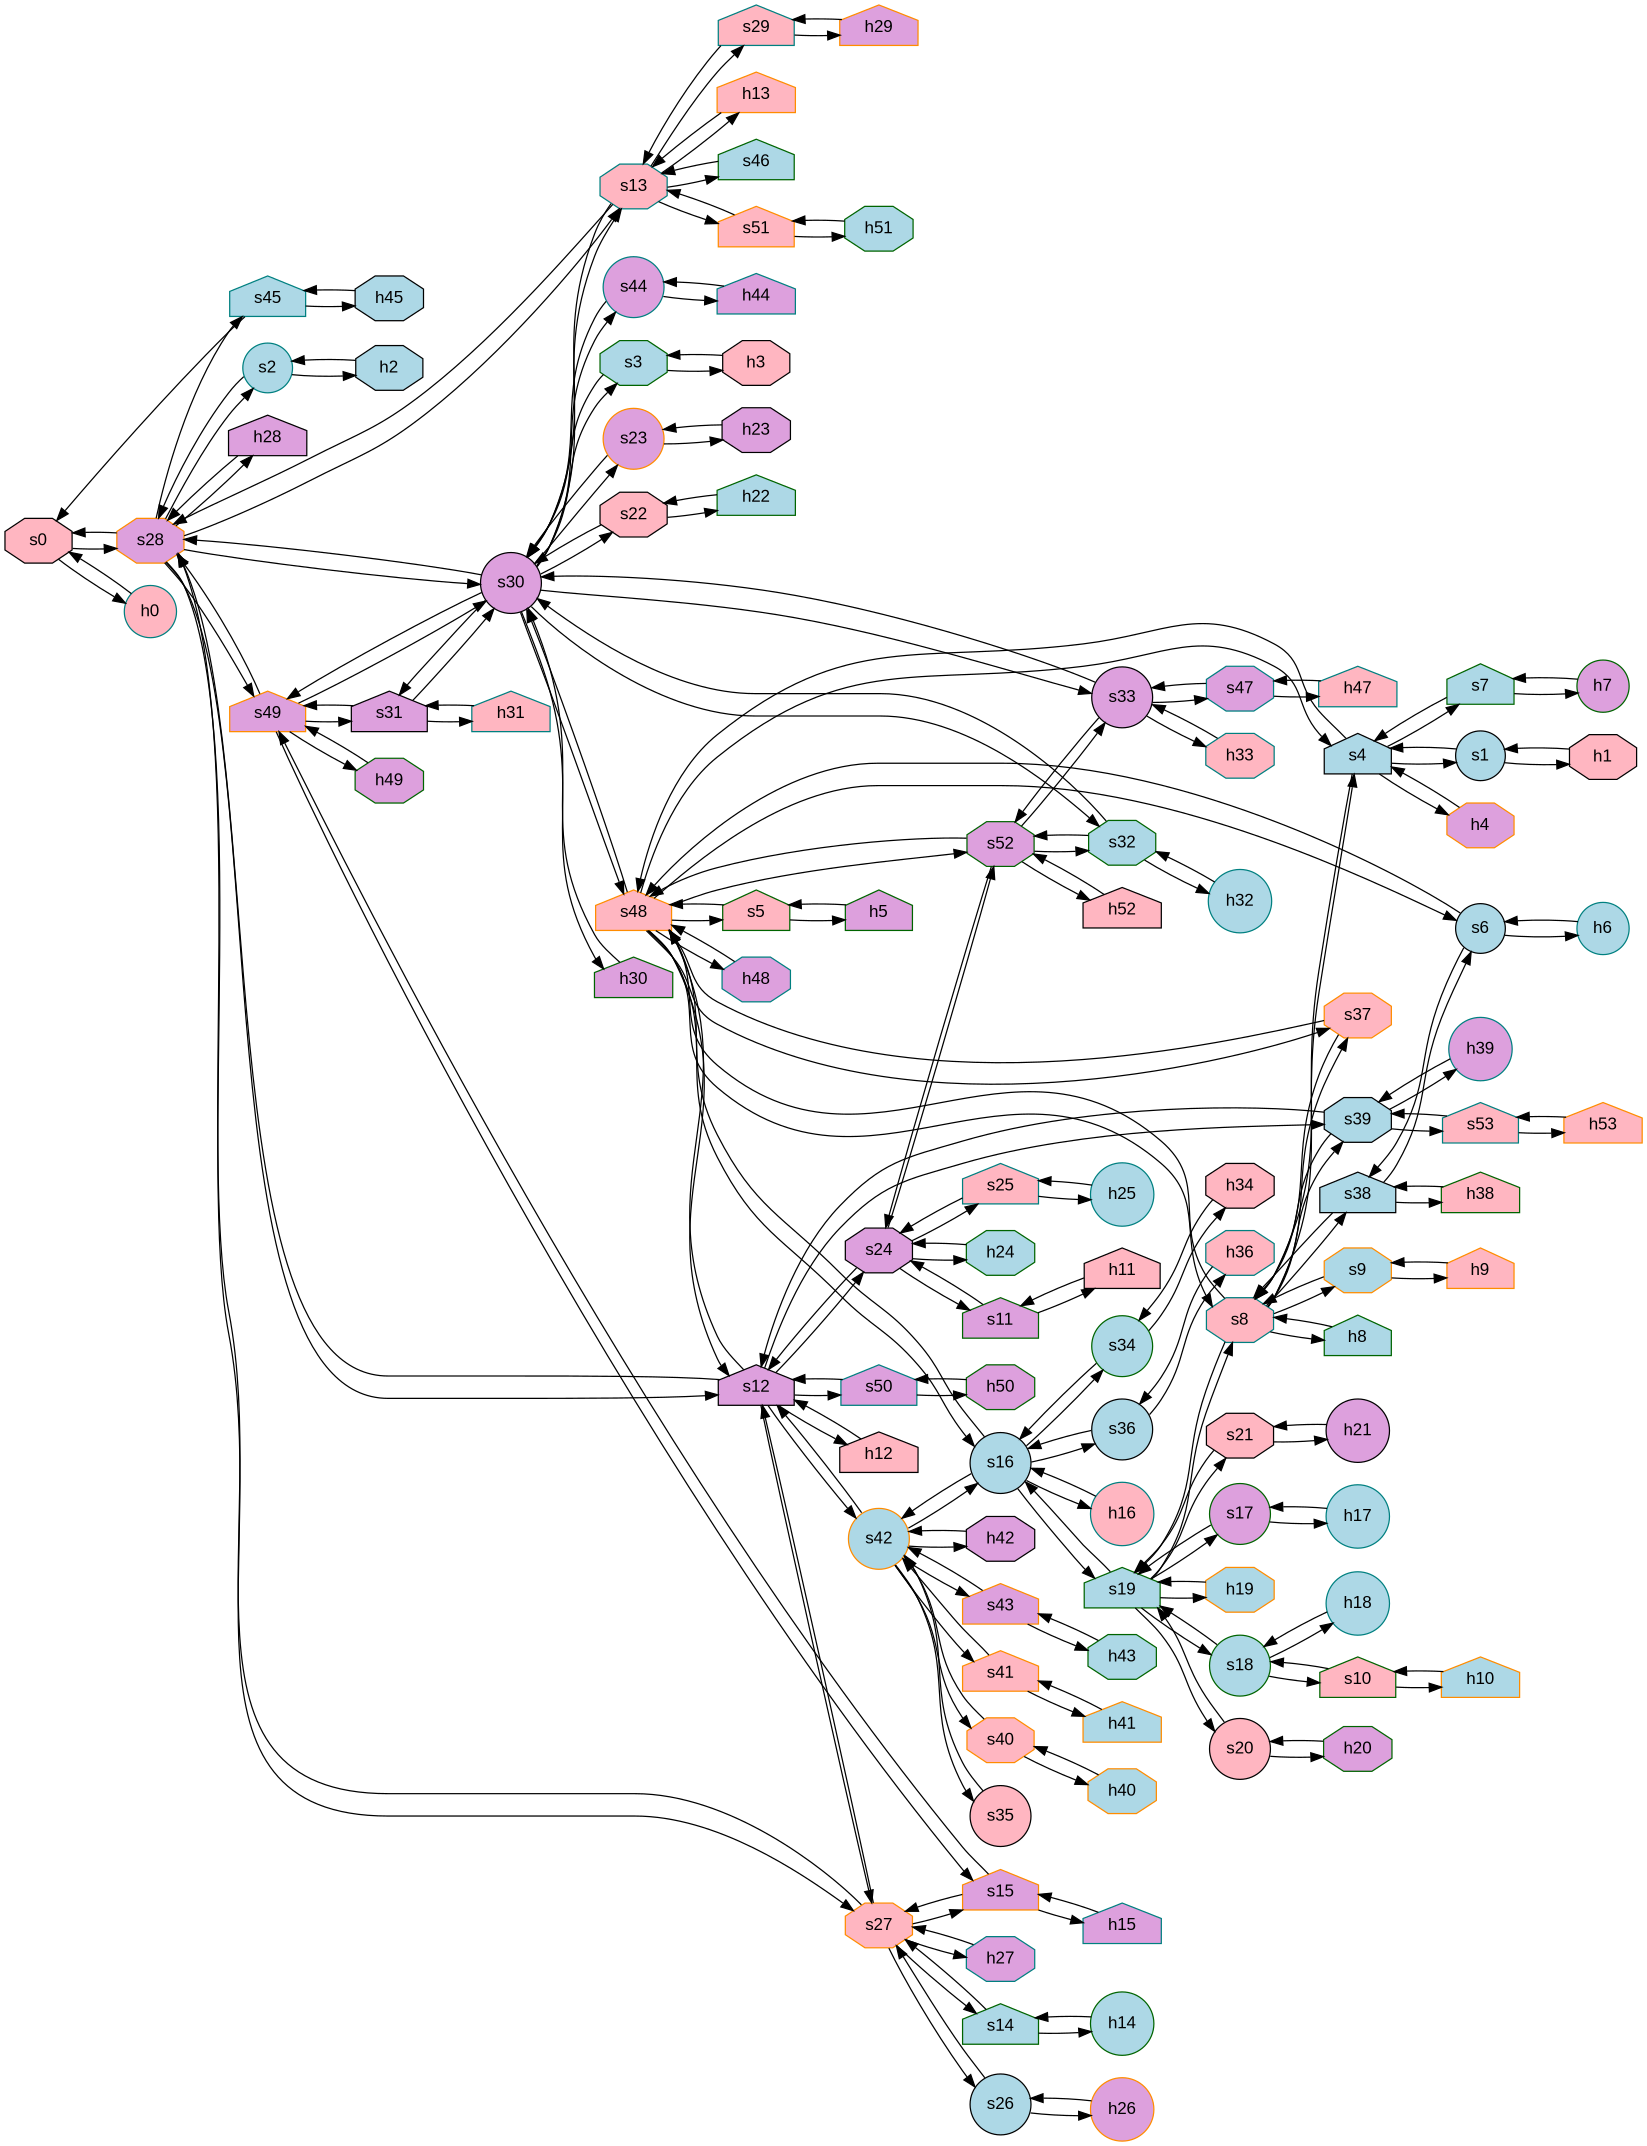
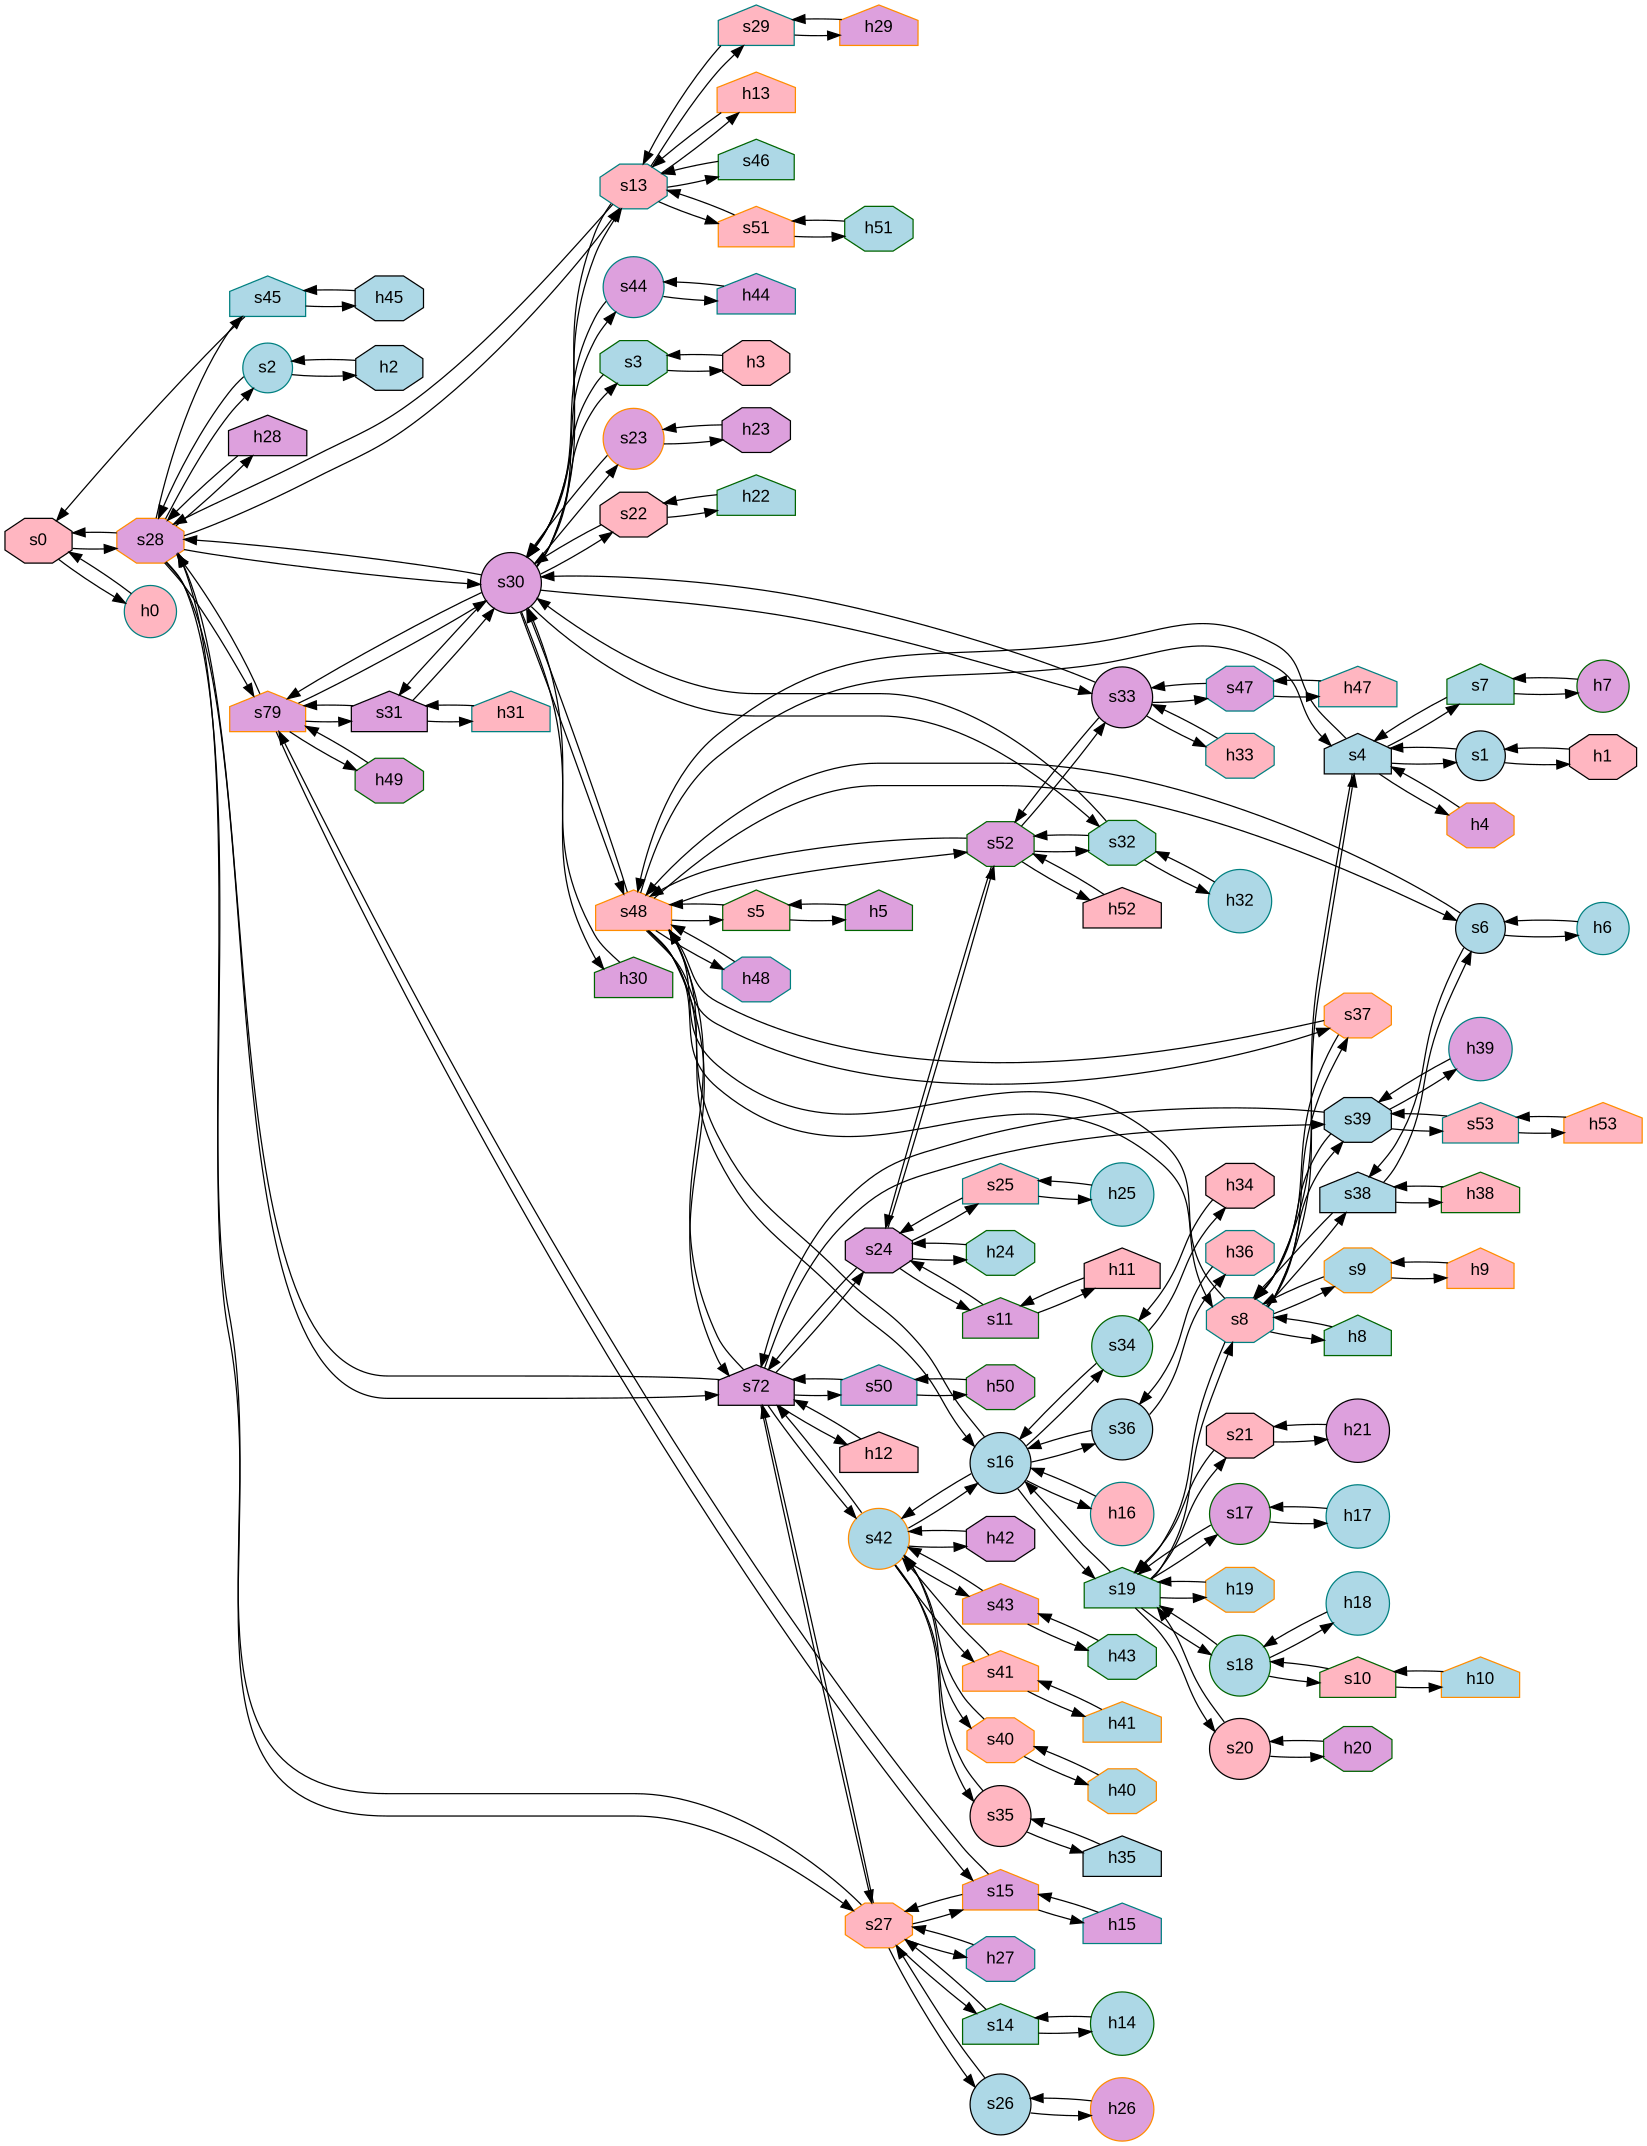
node "s49": label "s49" -> "s79"
node "s12": label "s12" -> "s72"
node "h35": added
